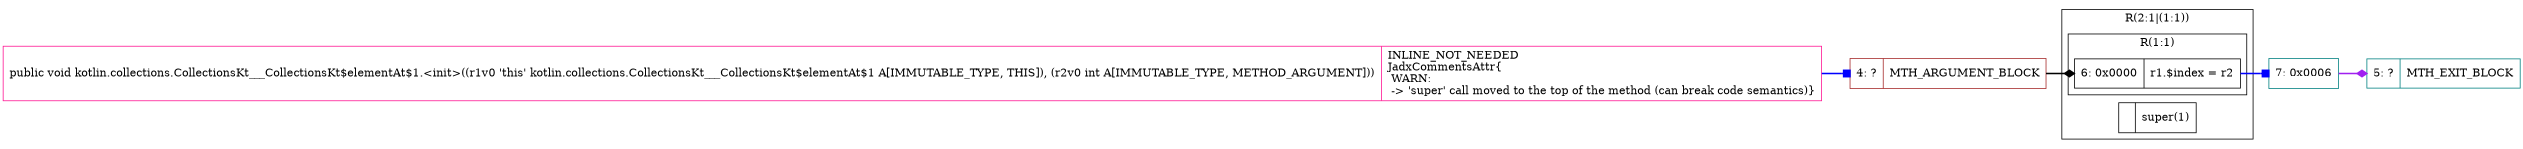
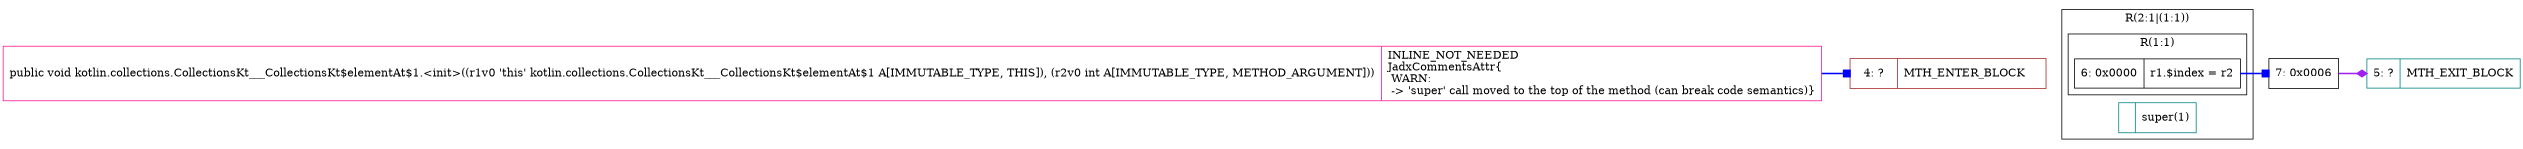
node "4: ?": text "MTH_ARGUMENT_BLOCK" -> "MTH_ENTER_BLOCK"
edge "4: ?" -> "6: 0x0000": removed
node "7: 0x0006": color teal -> black
node "super(1)": color black -> teal
